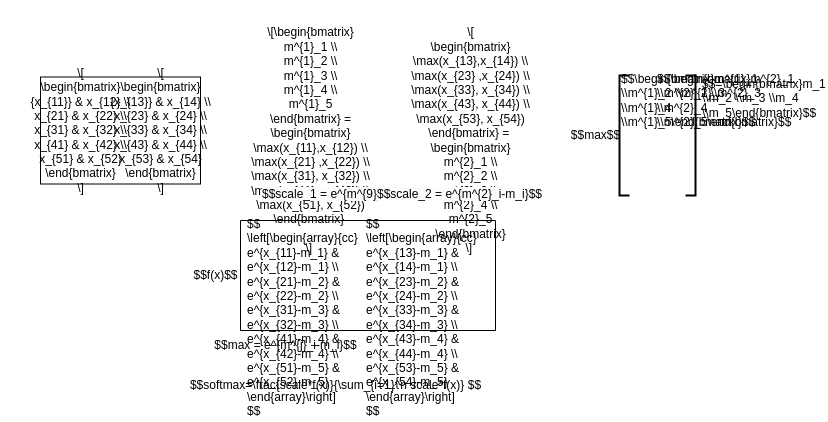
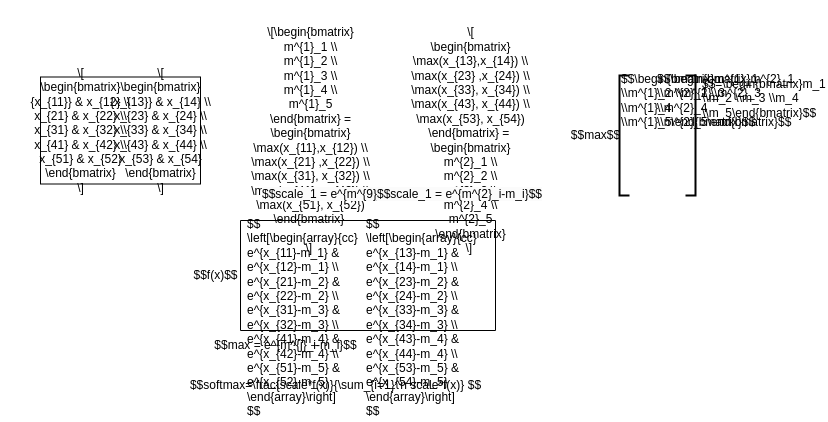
node "$$scale_2 = e^{m^{2}_i-m_i}$$": label "$$scale_2 = e^{m^{2}_i-m_i}$$" -> "$$scale_1 = e^{m^{2}_i-m_i}$$"
